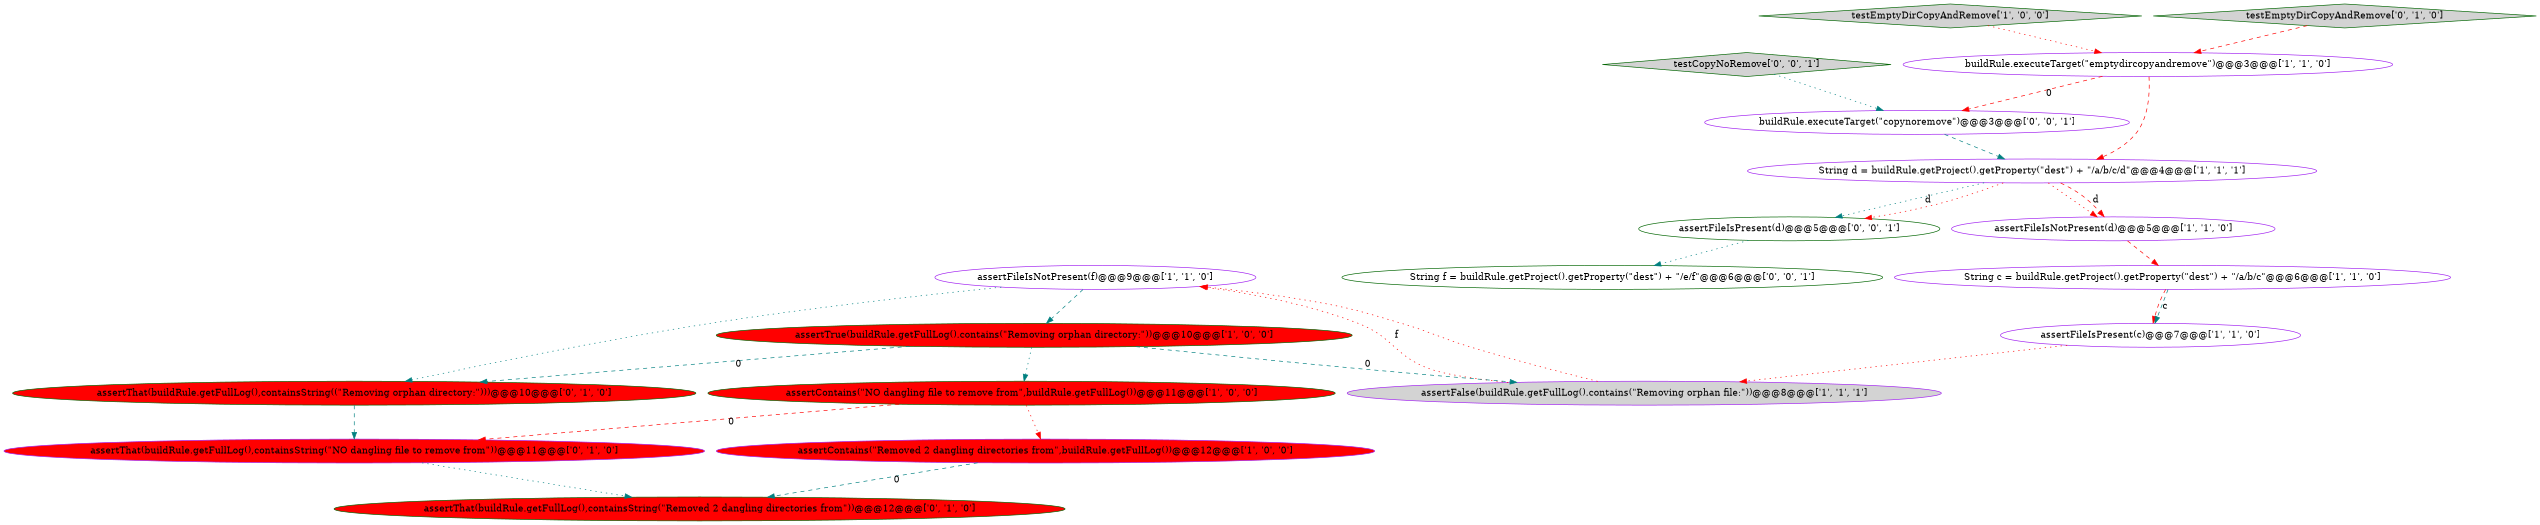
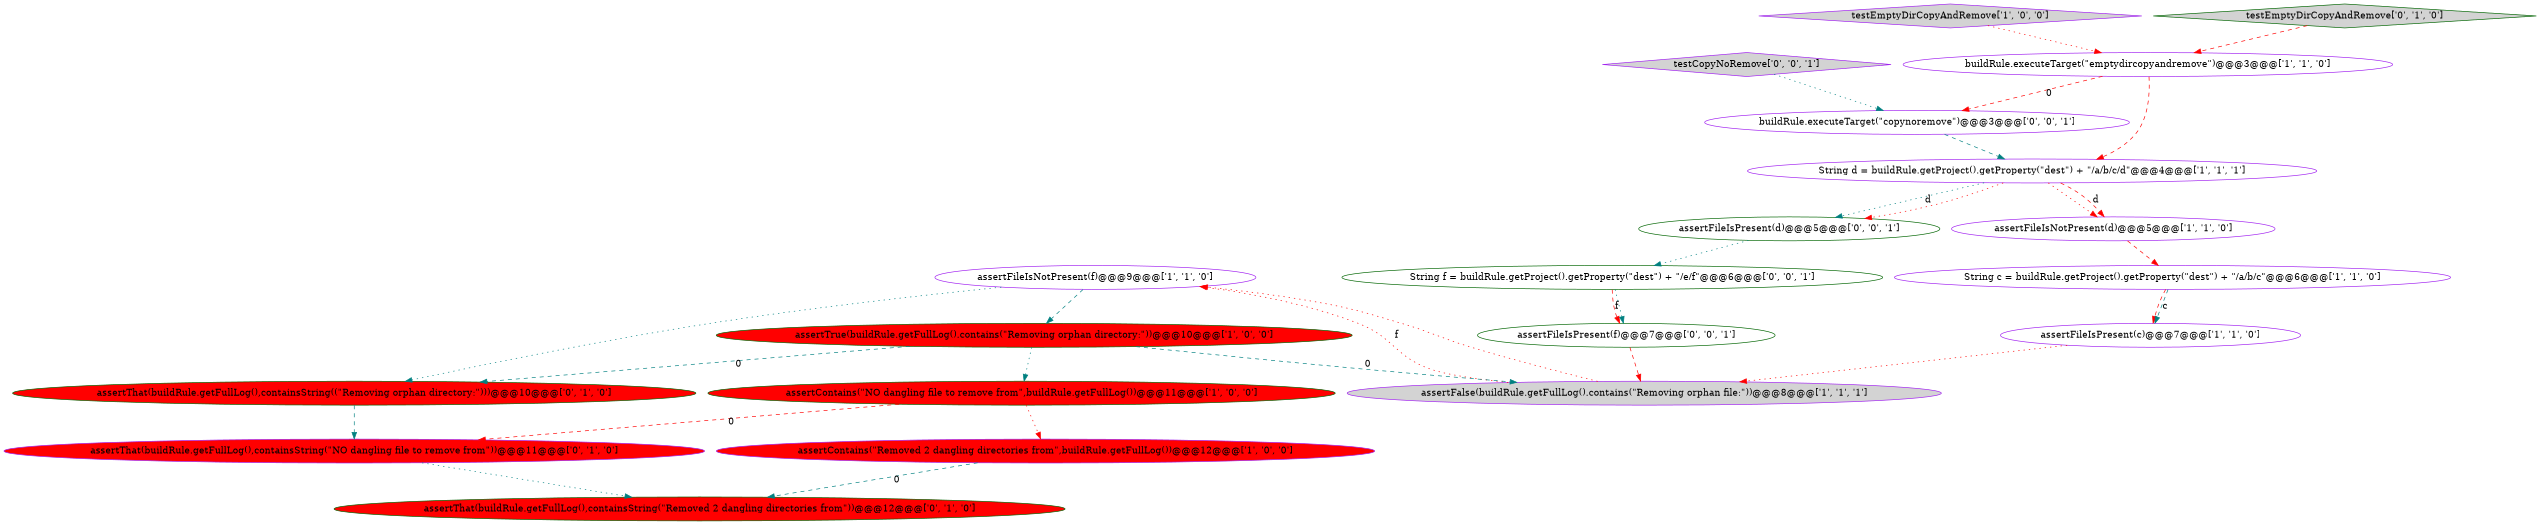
node "testEmptyDirCopyAndRemove['1', '0', '0']": color darkgreen -> purple
node "testCopyNoRemove['0', '0', '1']": color darkgreen -> purple
node "assertFileIsPresent(f)@@@7@@@['0', '0', '1']": added
